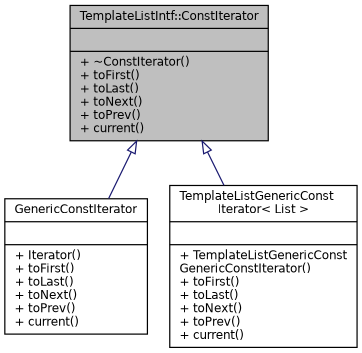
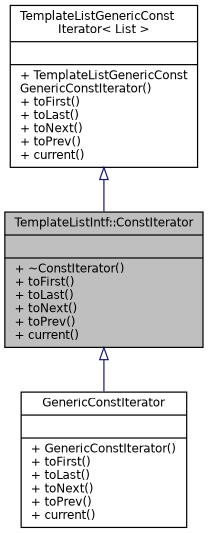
edge "TemplateListGenericConst" -> "TemplateListIntf::ConstIterator": reversed
node "GenericConstIterator": text "+ Iterator()" -> "+ GenericConstIterator()"
